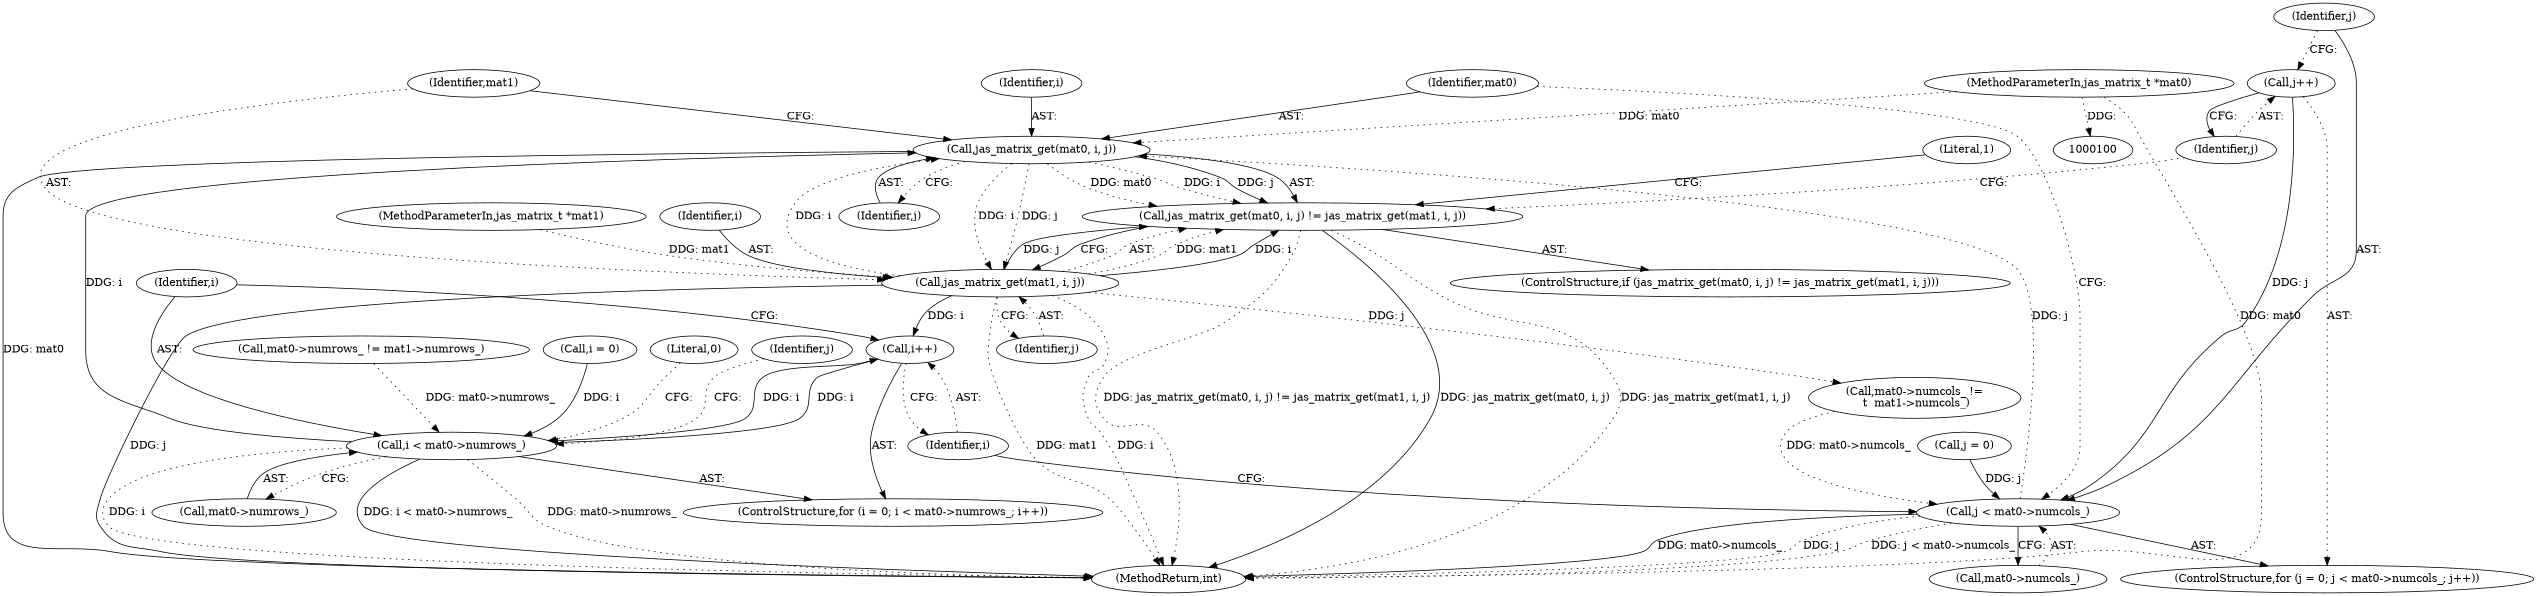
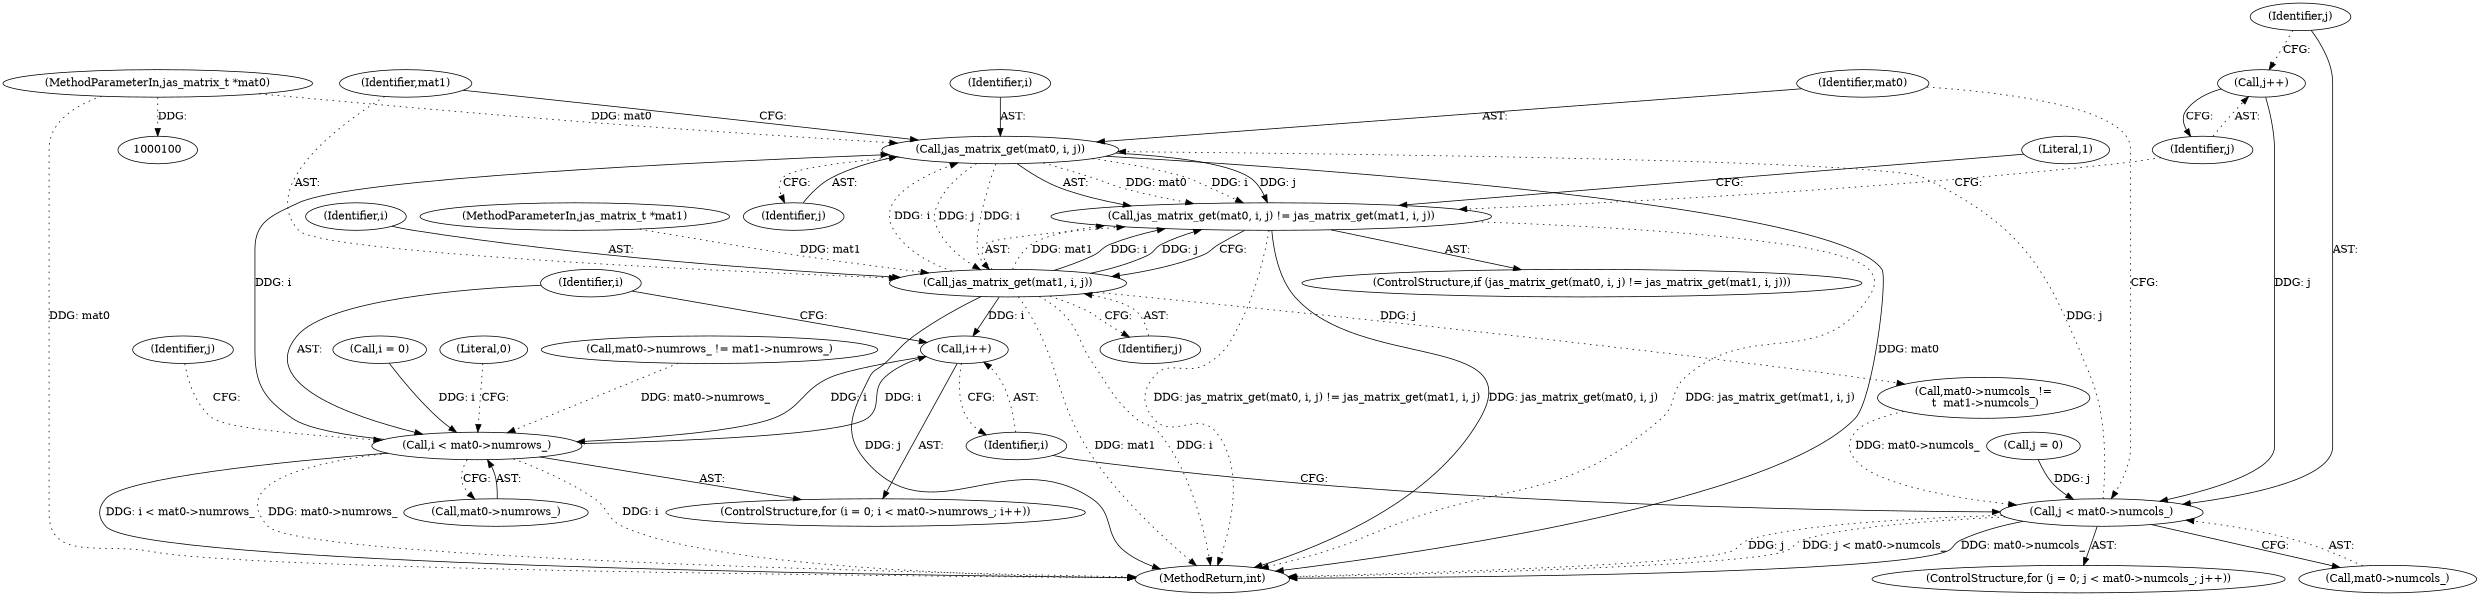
edge "(Call,j++)" -> "(ControlStructure,for (j = 0; j < mat0->numcols_; j++))": removed, label "AST:"
